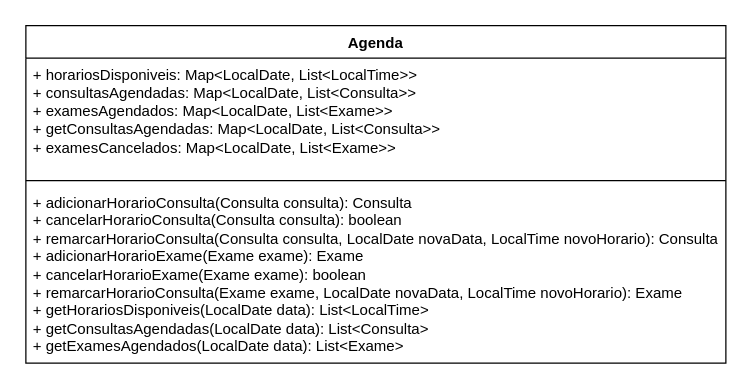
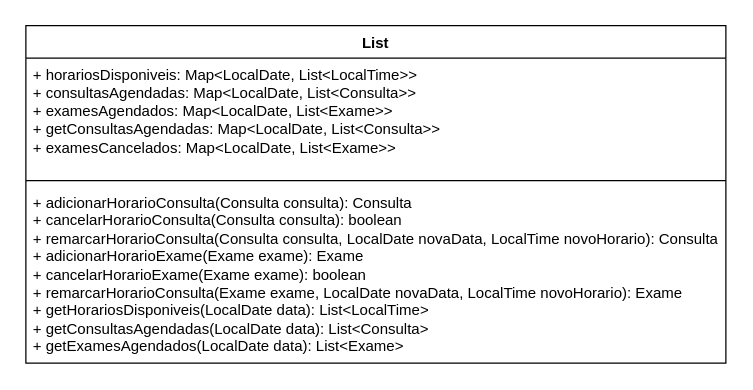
node "Agenda": label "Agenda" -> "List"
